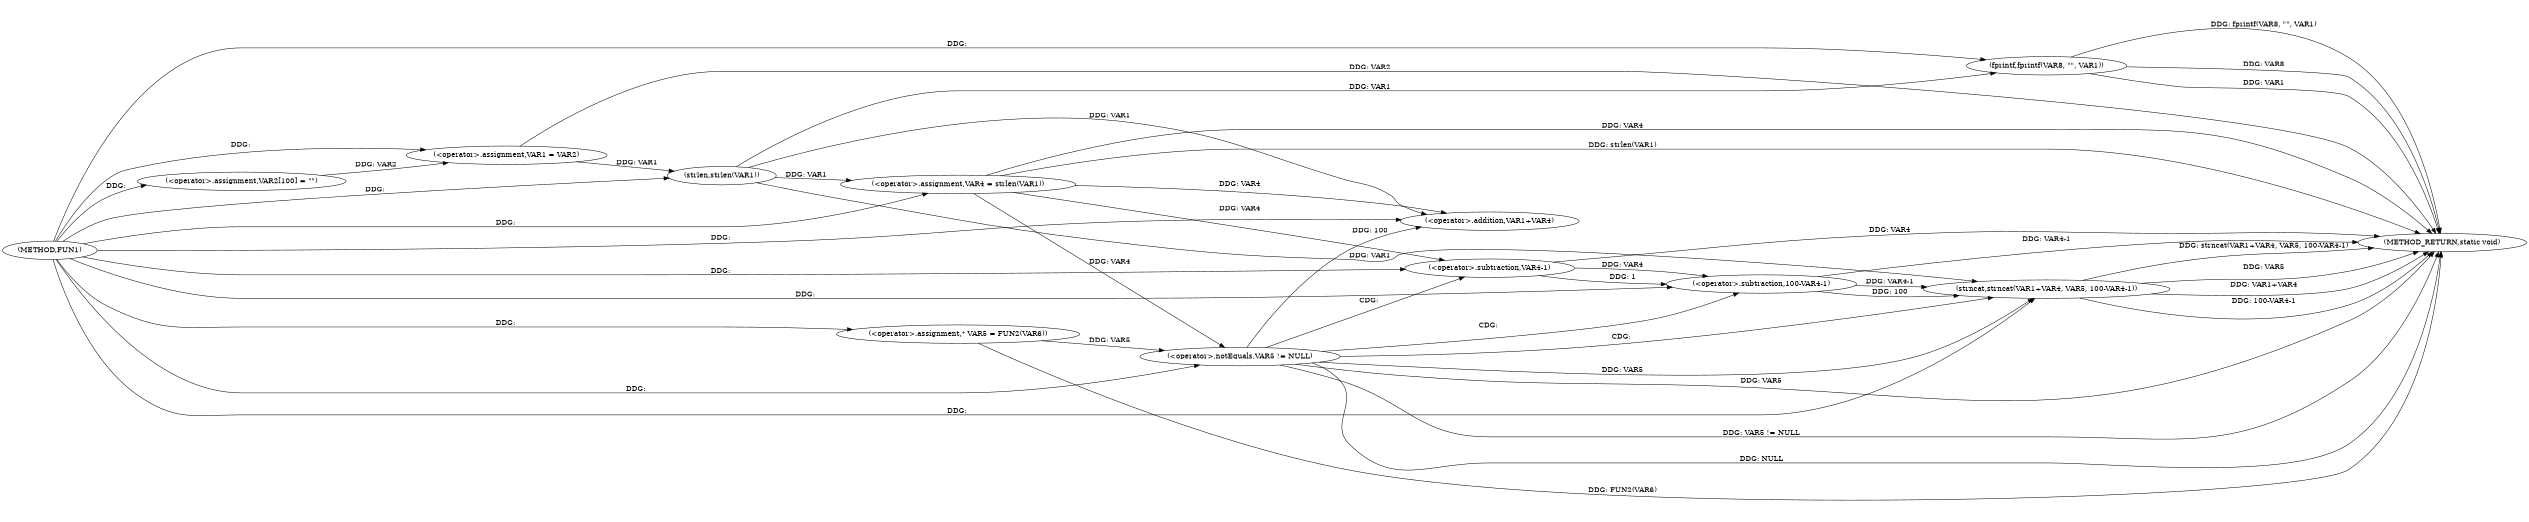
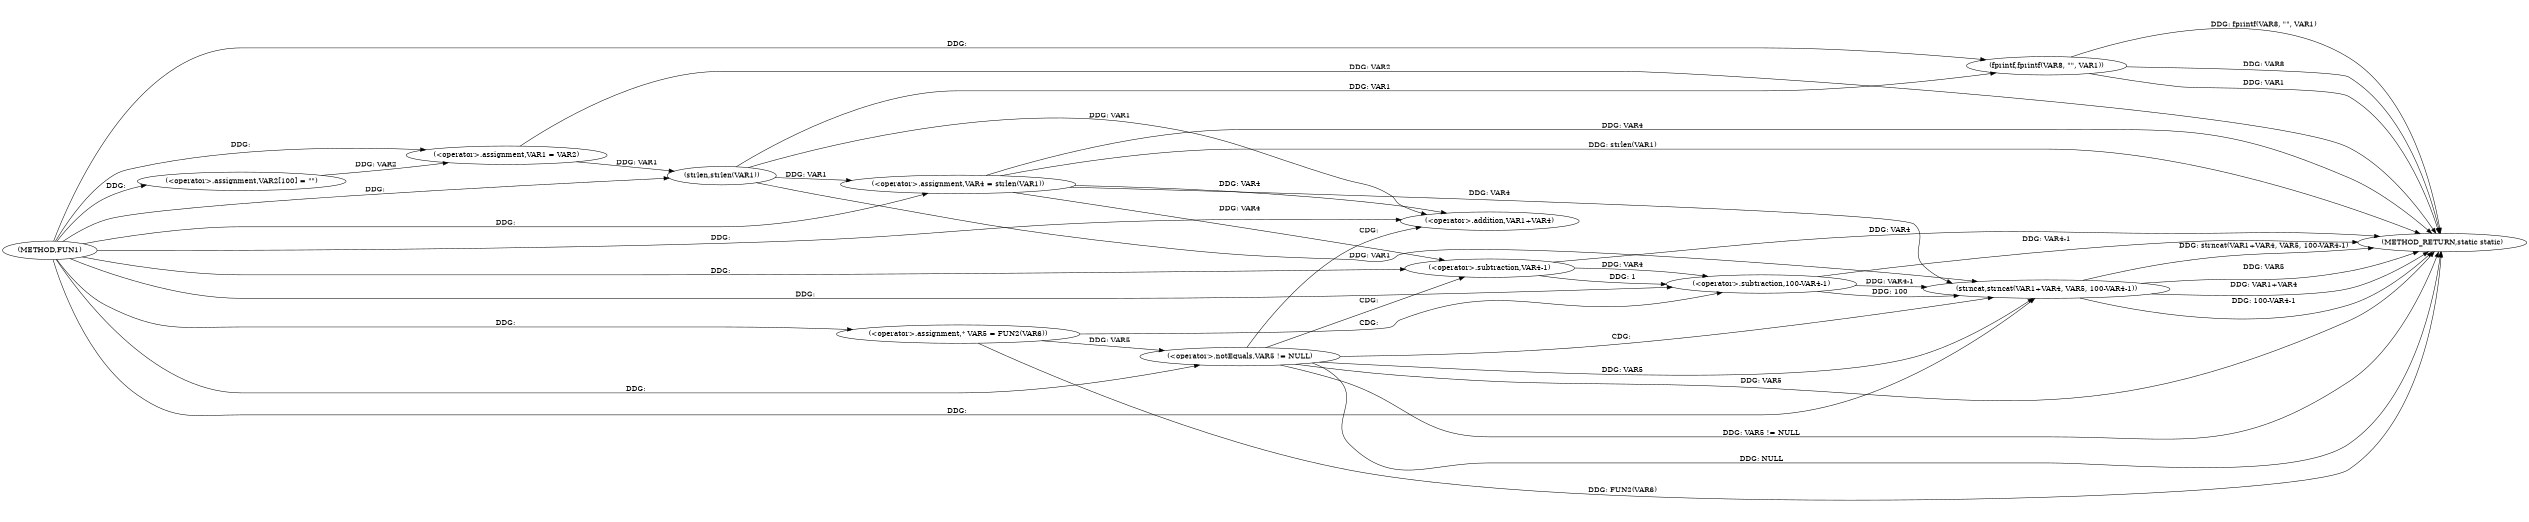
edge "(<operator>.notEquals,VAR5 != NULL)" -> "(<operator>.addition,VAR1+VAR4)": label "DDG: 100" -> "CDG: "
node "(METHOD_RETURN,static void)": label "(METHOD_RETURN,static void)" -> "(METHOD_RETURN,static static)"
edge "(<operator>.assignment,VAR4 = strlen(VAR1))" -> "(<operator>.notEquals,VAR5 != NULL)": now "(<operator>.assignment,VAR4 = strlen(VAR1))" -> "(strncat,strncat(VAR1+VAR4, VAR5, 100-VAR4-1))"
edge "(<operator>.notEquals,VAR5 != NULL)" -> "(<operator>.subtraction,100-VAR4-1)": now "(<operator>.assignment,* VAR5 = FUN2(VAR6))" -> "(<operator>.subtraction,100-VAR4-1)"
